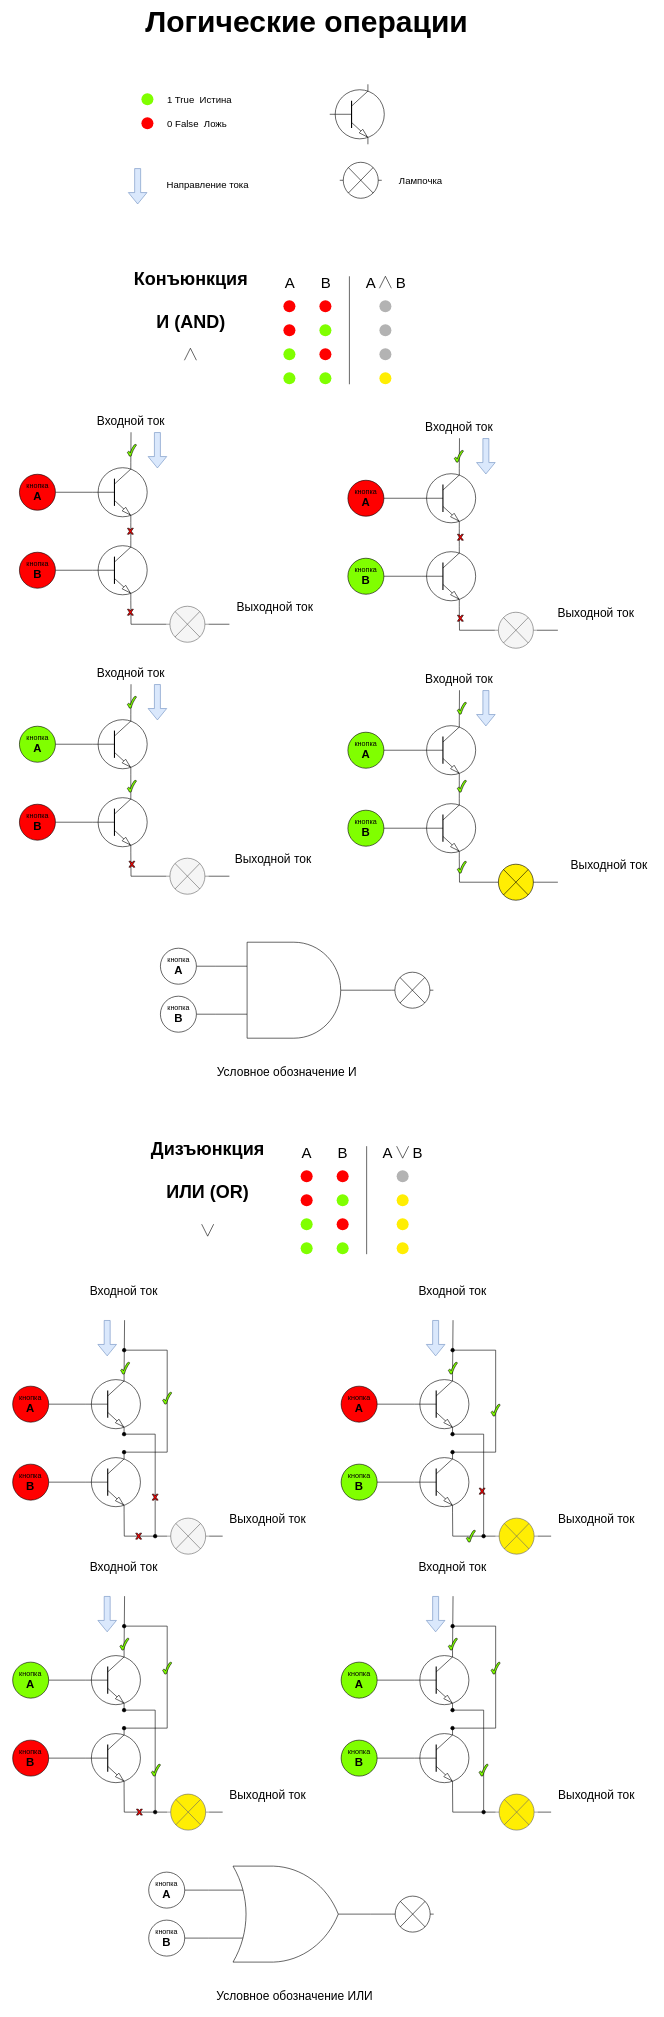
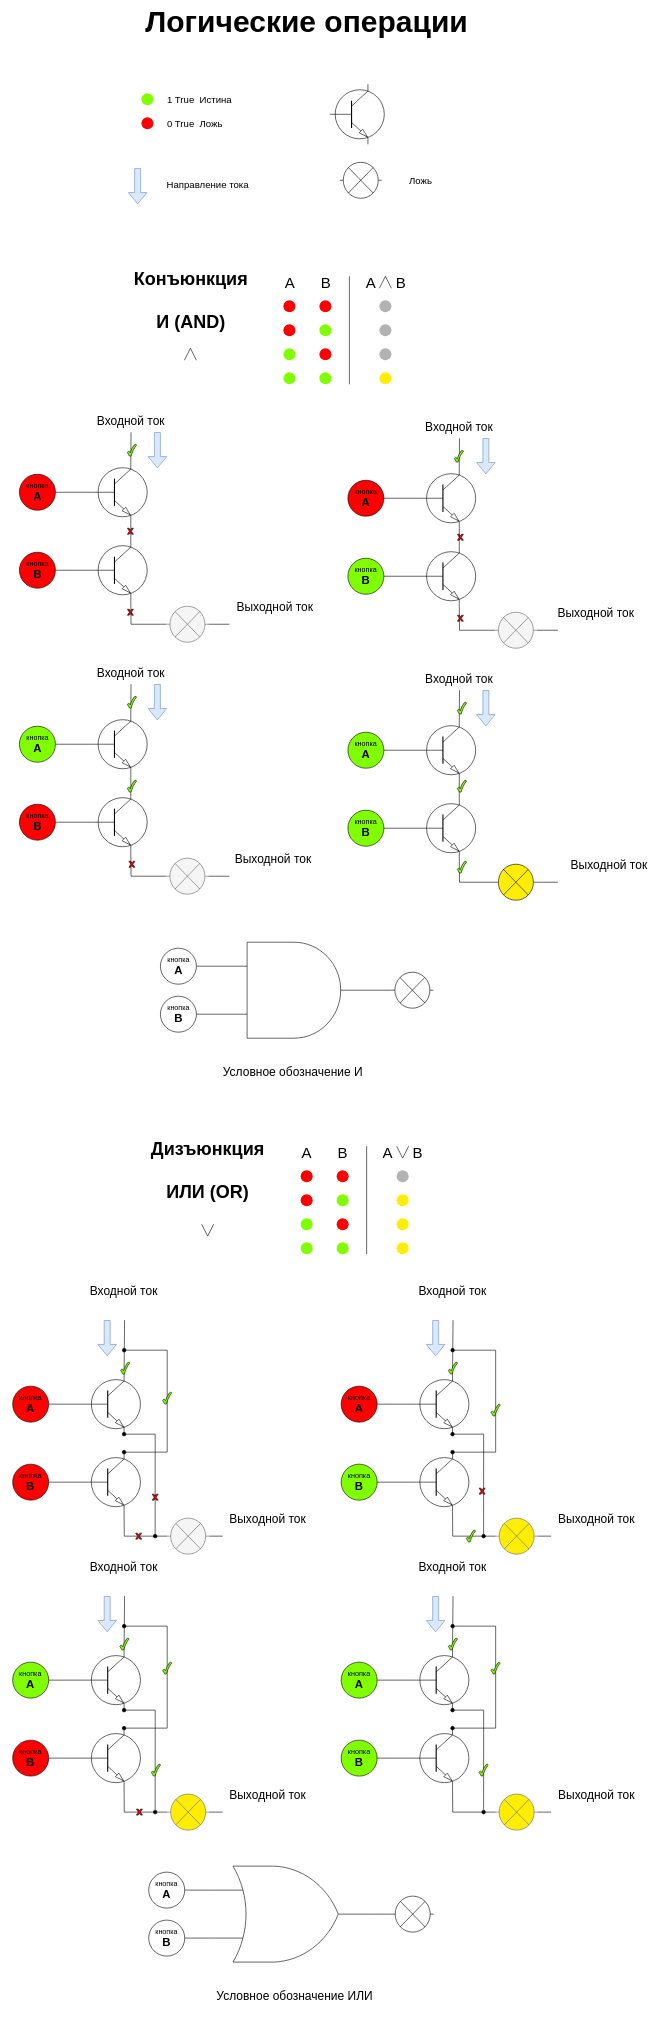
node "0 False Ложь": label "0 False Ложь" -> "0 True Ложь"
node "Лампочка": label "Лампочка" -> "Ложь"
node "Условное обозначение И": moved (286, 1071) -> (292, 1071)
